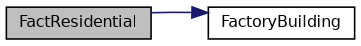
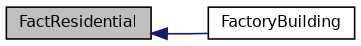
edge "FactResidential" -> "FactoryBuilding": reversed
